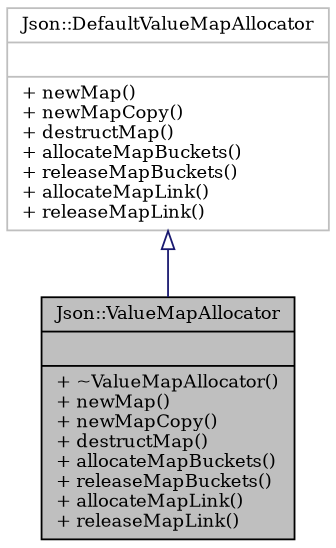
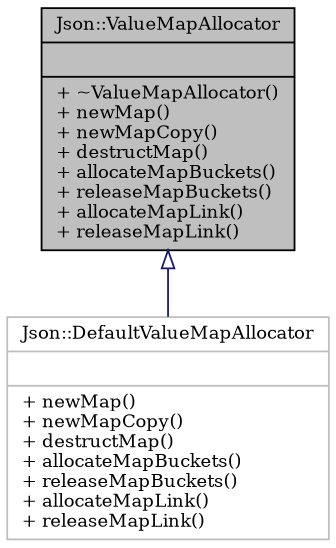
edge "Json::ValueMapAllocator" -> "Json::DefaultValueMapAllocator": reversed
